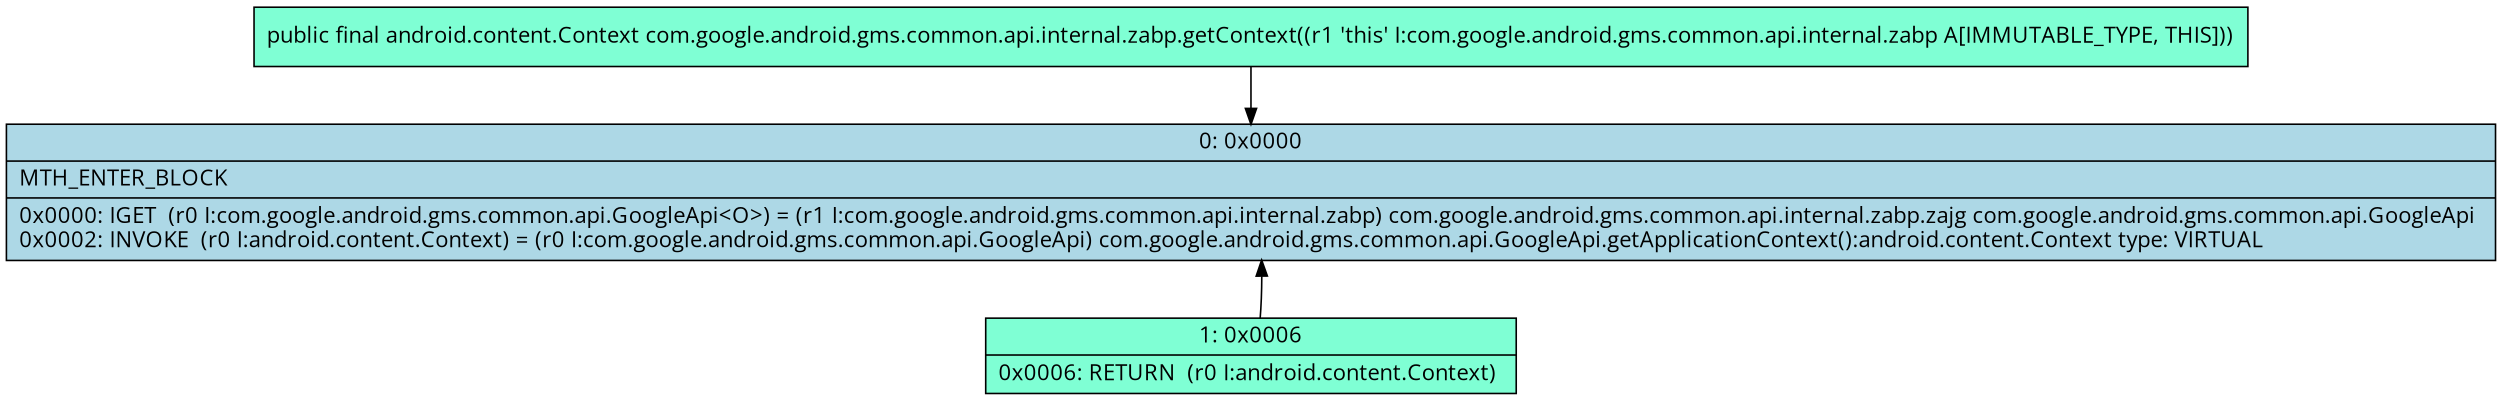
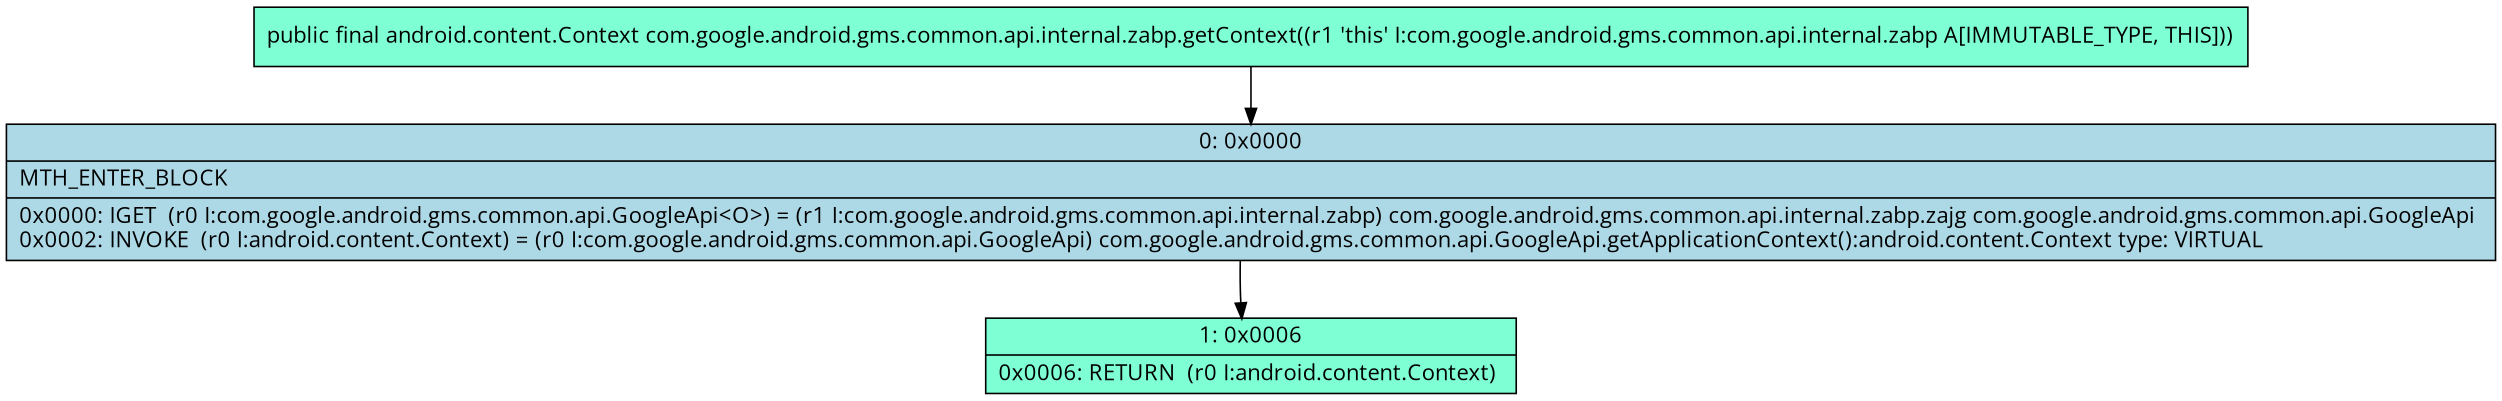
edge "1: 0x0006" -> "0: 0x0000": reversed
